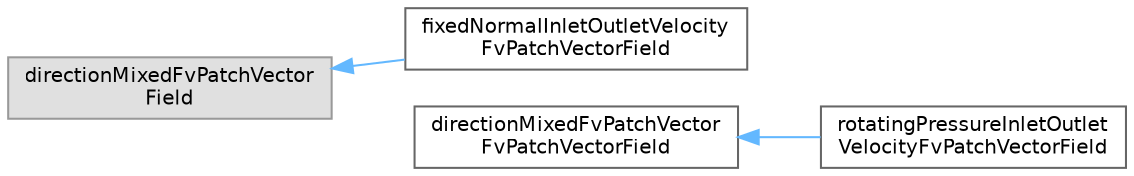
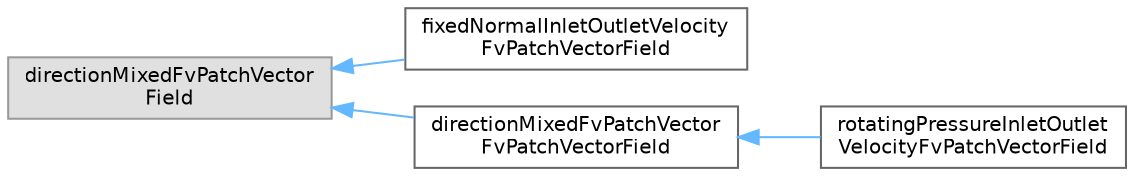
edge "directionMixedFvPatchVector FvPatchVectorField" -> "directionMixedFvPatchVector Field": added
